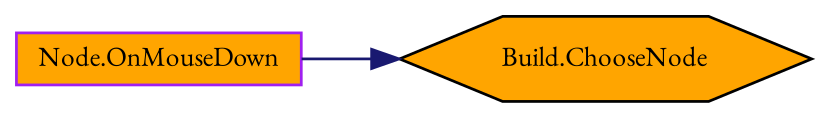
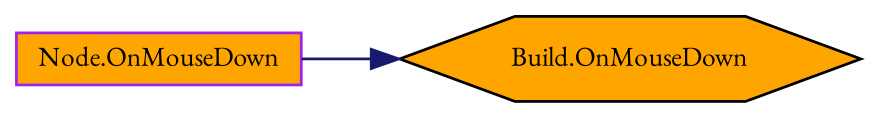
node "Build.ChooseNode": label "Build.ChooseNode" -> "Build.OnMouseDown"
